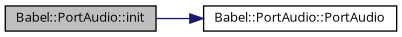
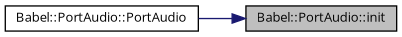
edge "Babel::PortAudio::init" -> "Babel::PortAudio::PortAudio": reversed
